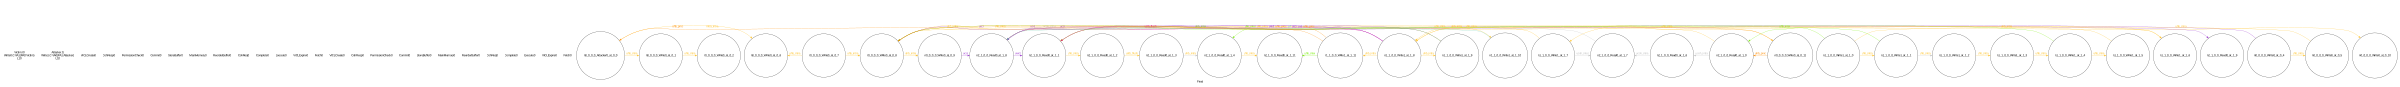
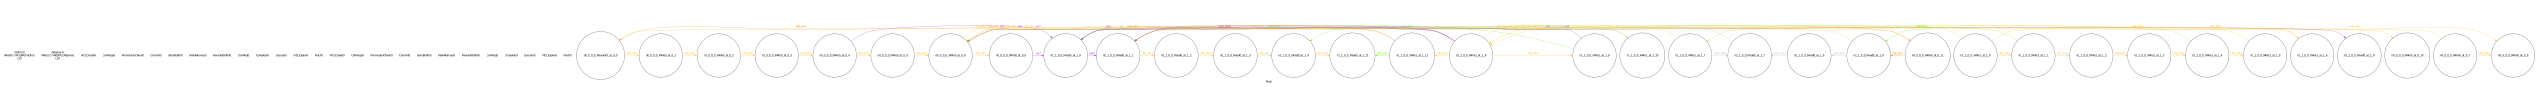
edge "n0_0_0_0_Attacker0_at_0_0" -> "n0_0_0_0_Write0_at_0_6": label "intra_intra" -> "uhb_intra"
node "n0_0_0_0_Write0_at_0_3": added
